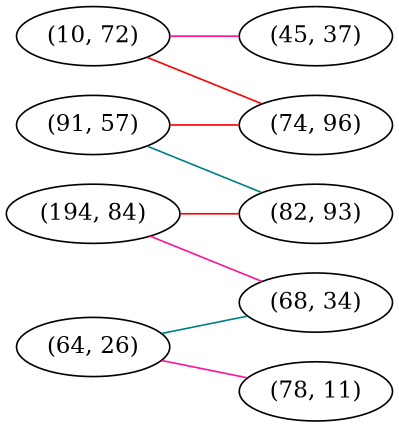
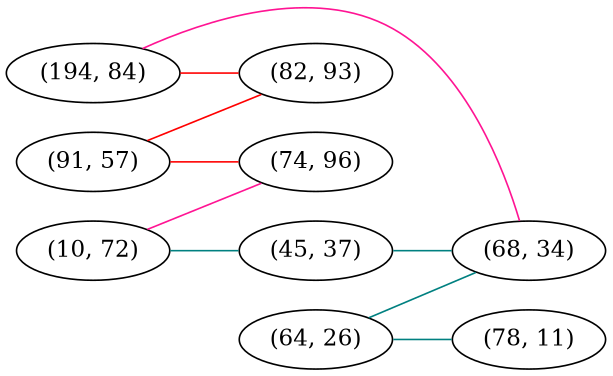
edge "(10, 72)" -- "(45, 37)": color deeppink -> teal
edge "(10, 72)" -- "(74, 96)": color red -> deeppink
edge "(91, 57)" -- "(82, 93)": color teal -> red
edge "(45, 37)" -- "(68, 34)": added
edge "(64, 26)" -- "(78, 11)": color deeppink -> teal
